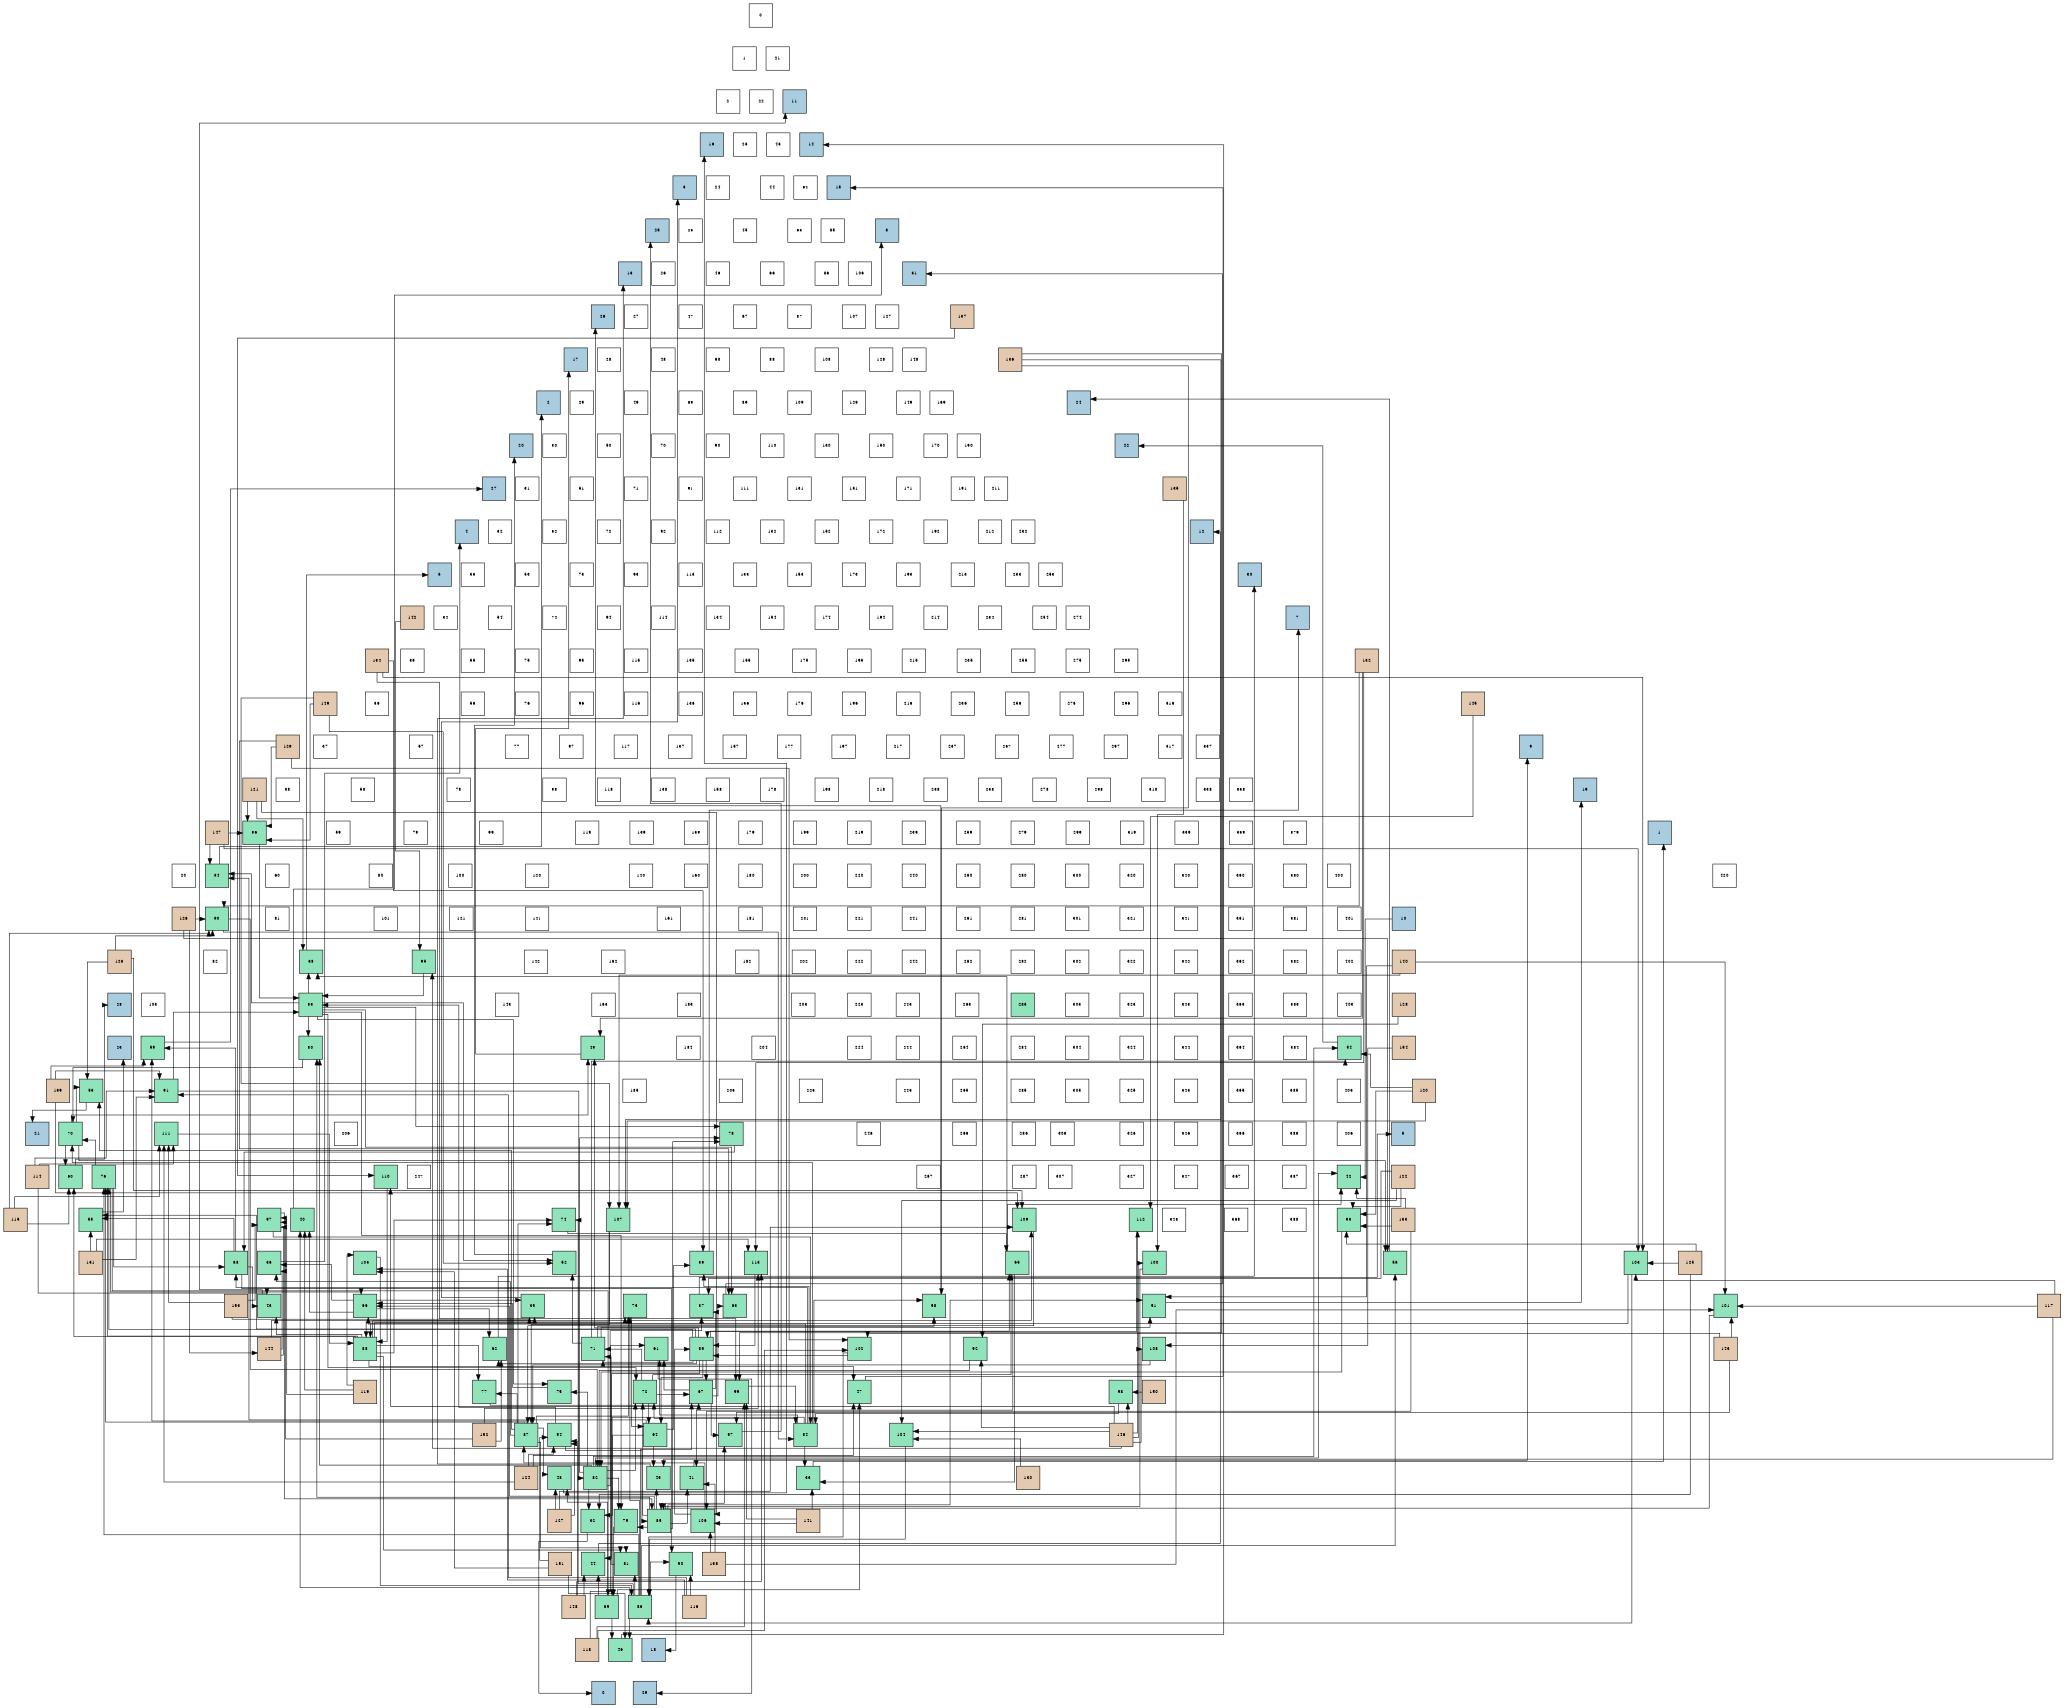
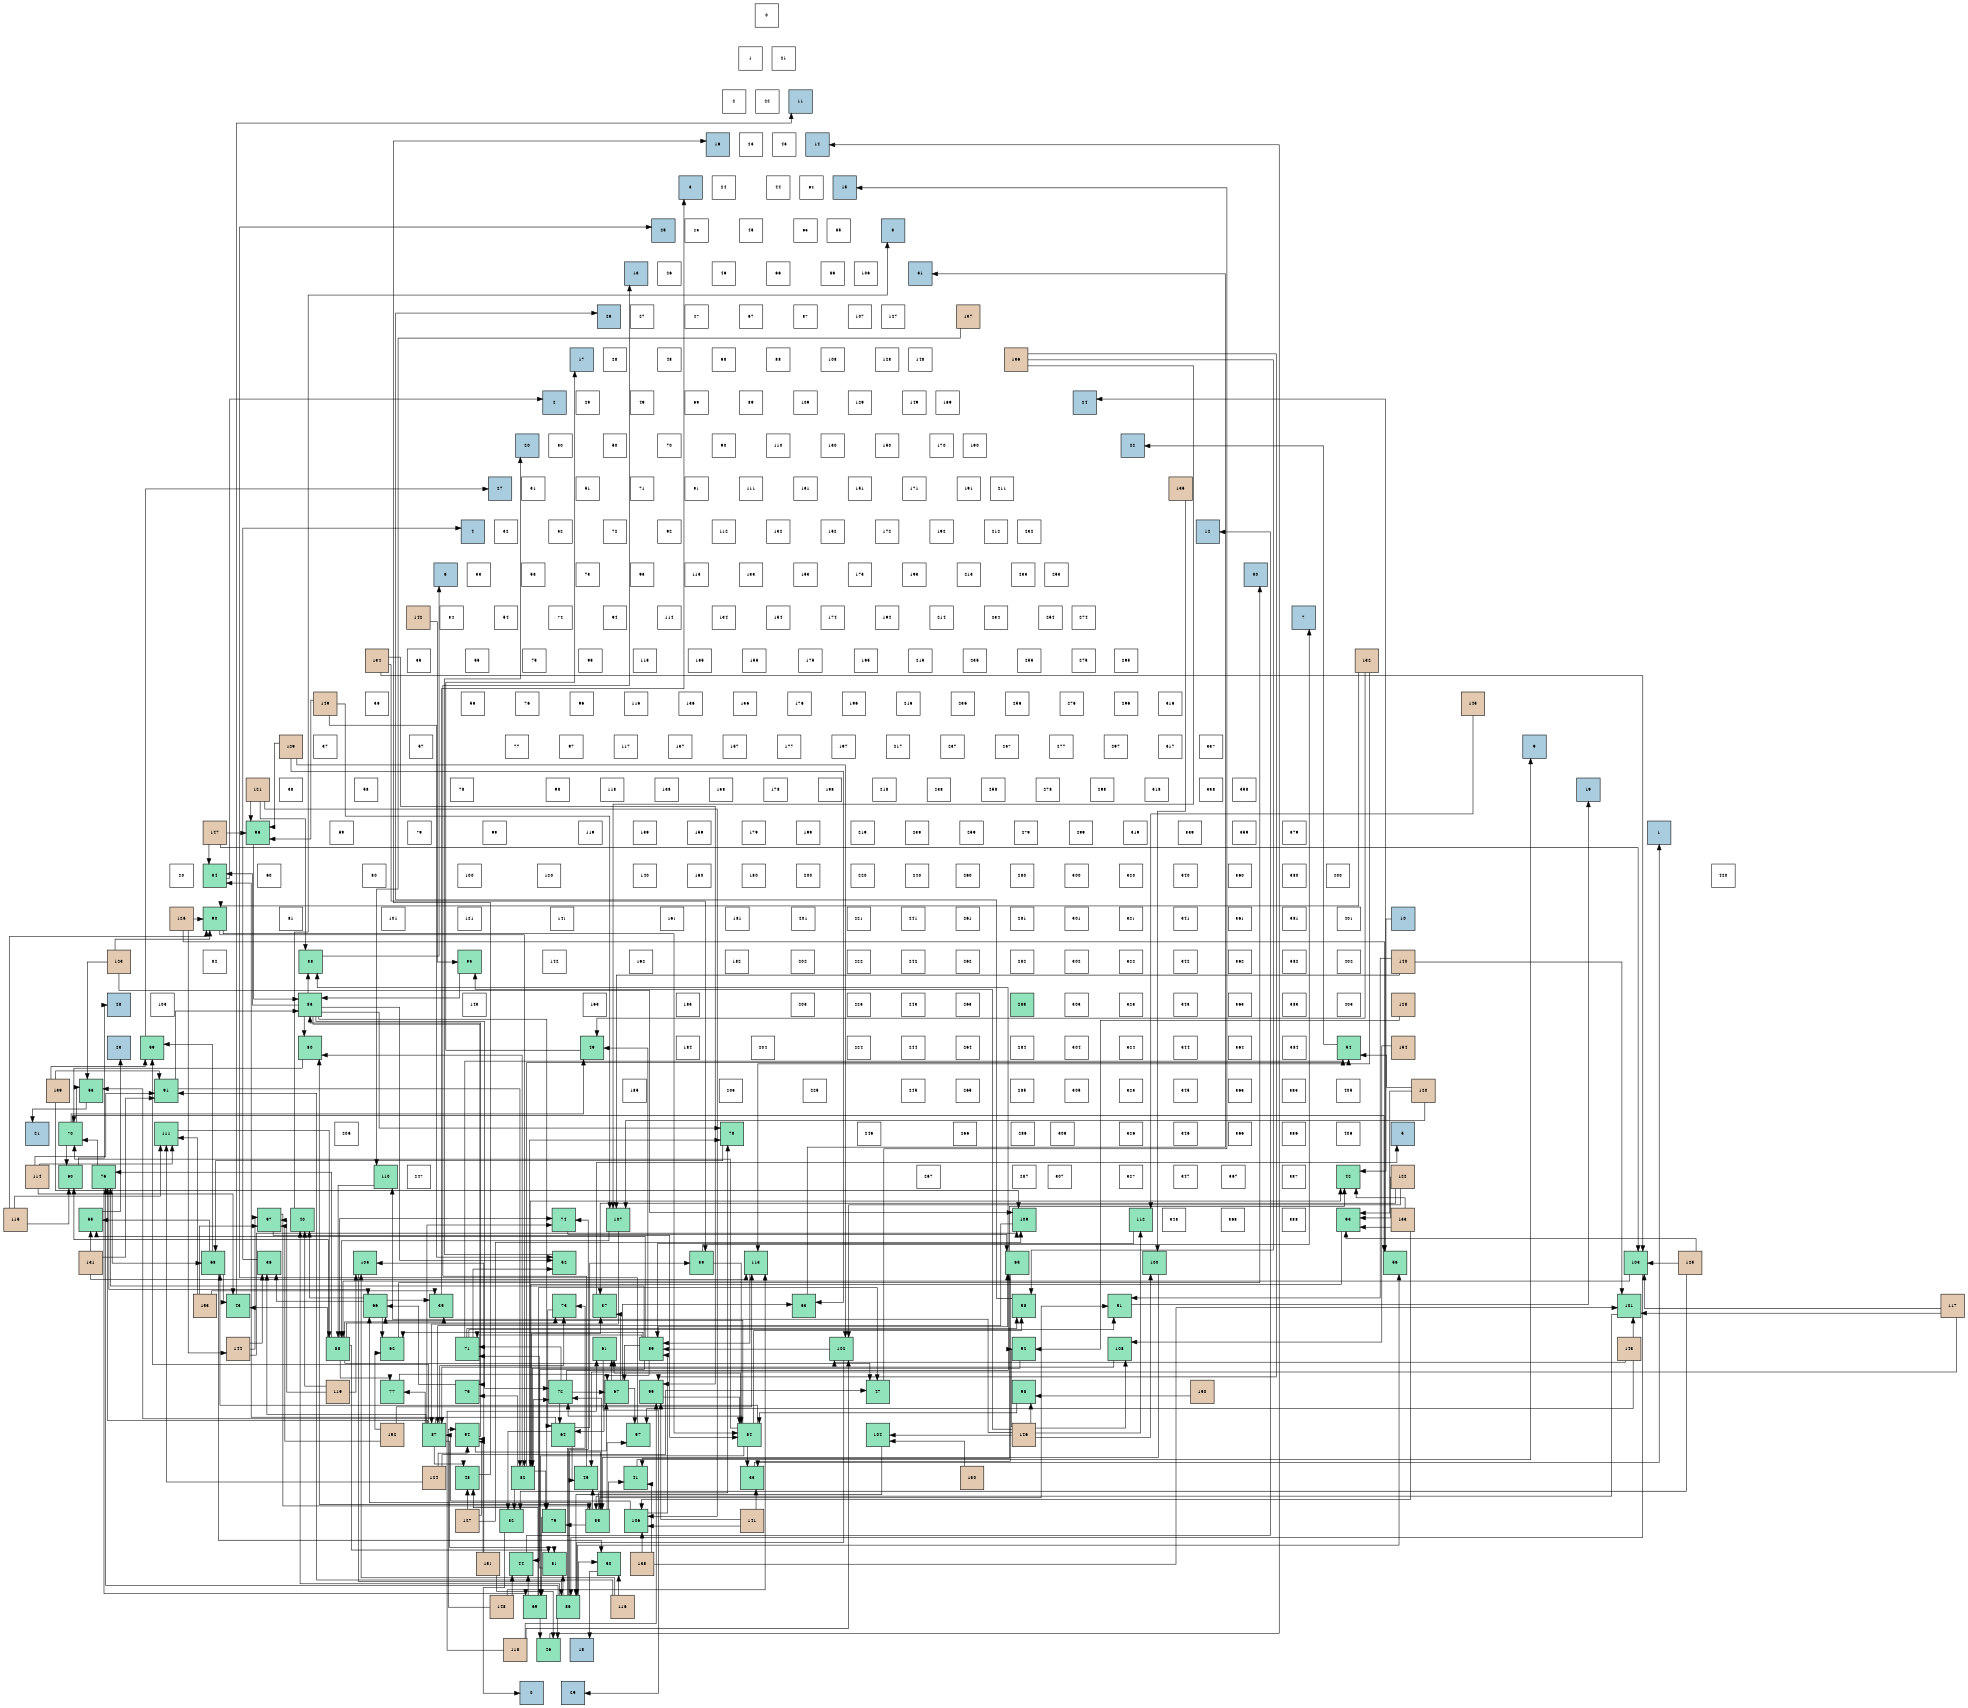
edge "83" -> "63": removed
edge "122" -> "104": now "122" -> "102"
edge "84" -> "39": reversed
